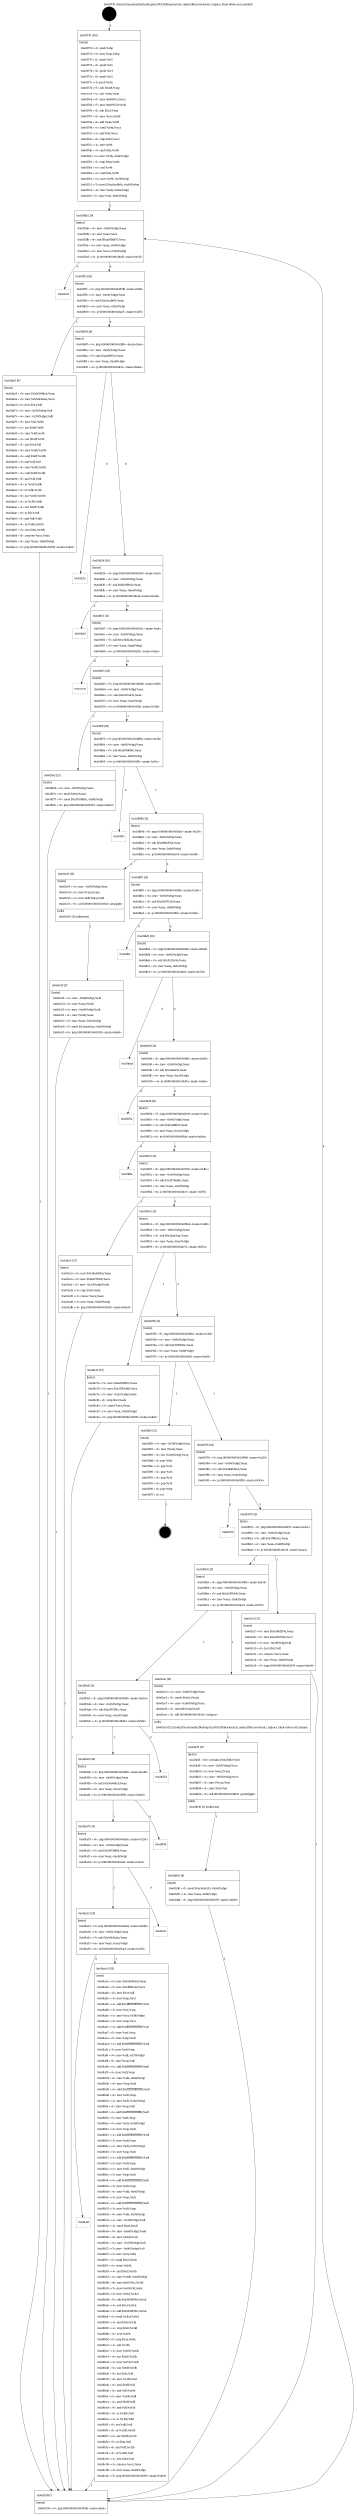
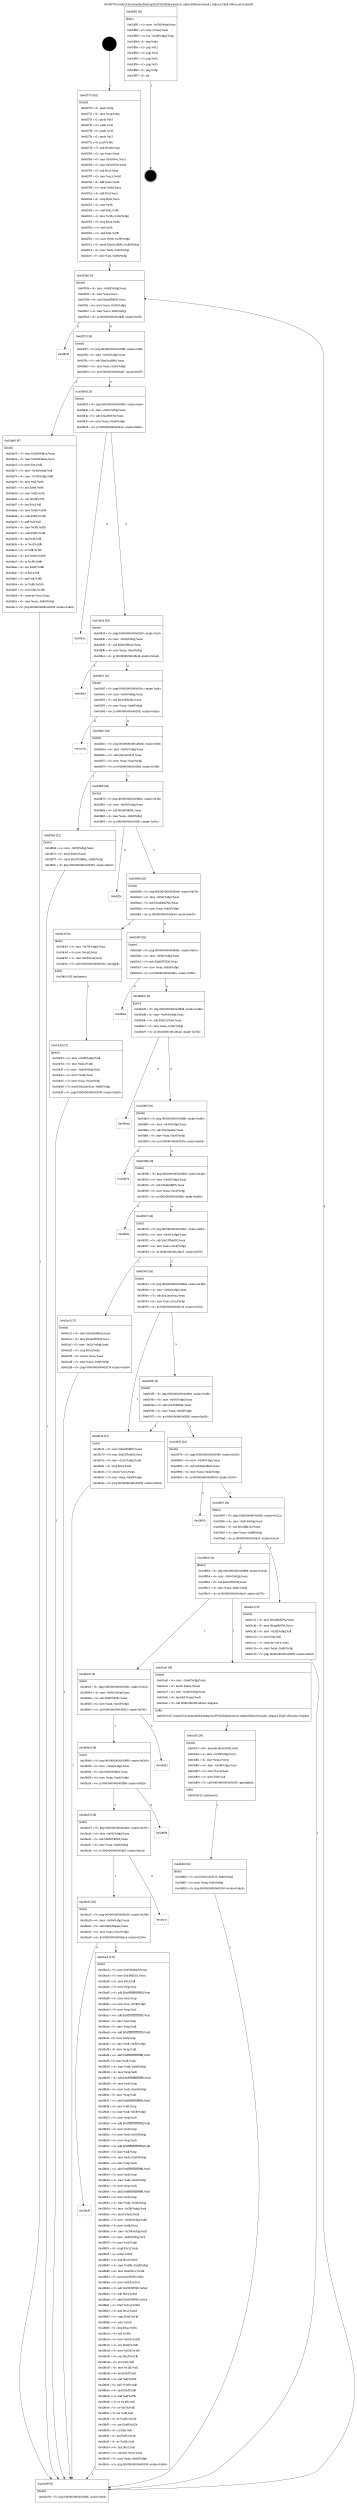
edge "0x40195f [28]" -> "0x401f83 [21]": now "0x40195f [28]" -> "0x401c74 [27]"
